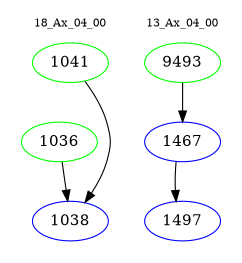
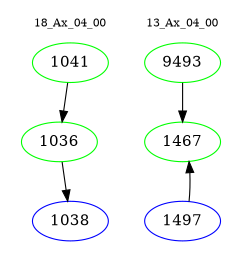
edge "1041" -> "1038": now "1041" -> "1036"
node "1467": color blue -> green
edge "1467" -> "1497": reversed
